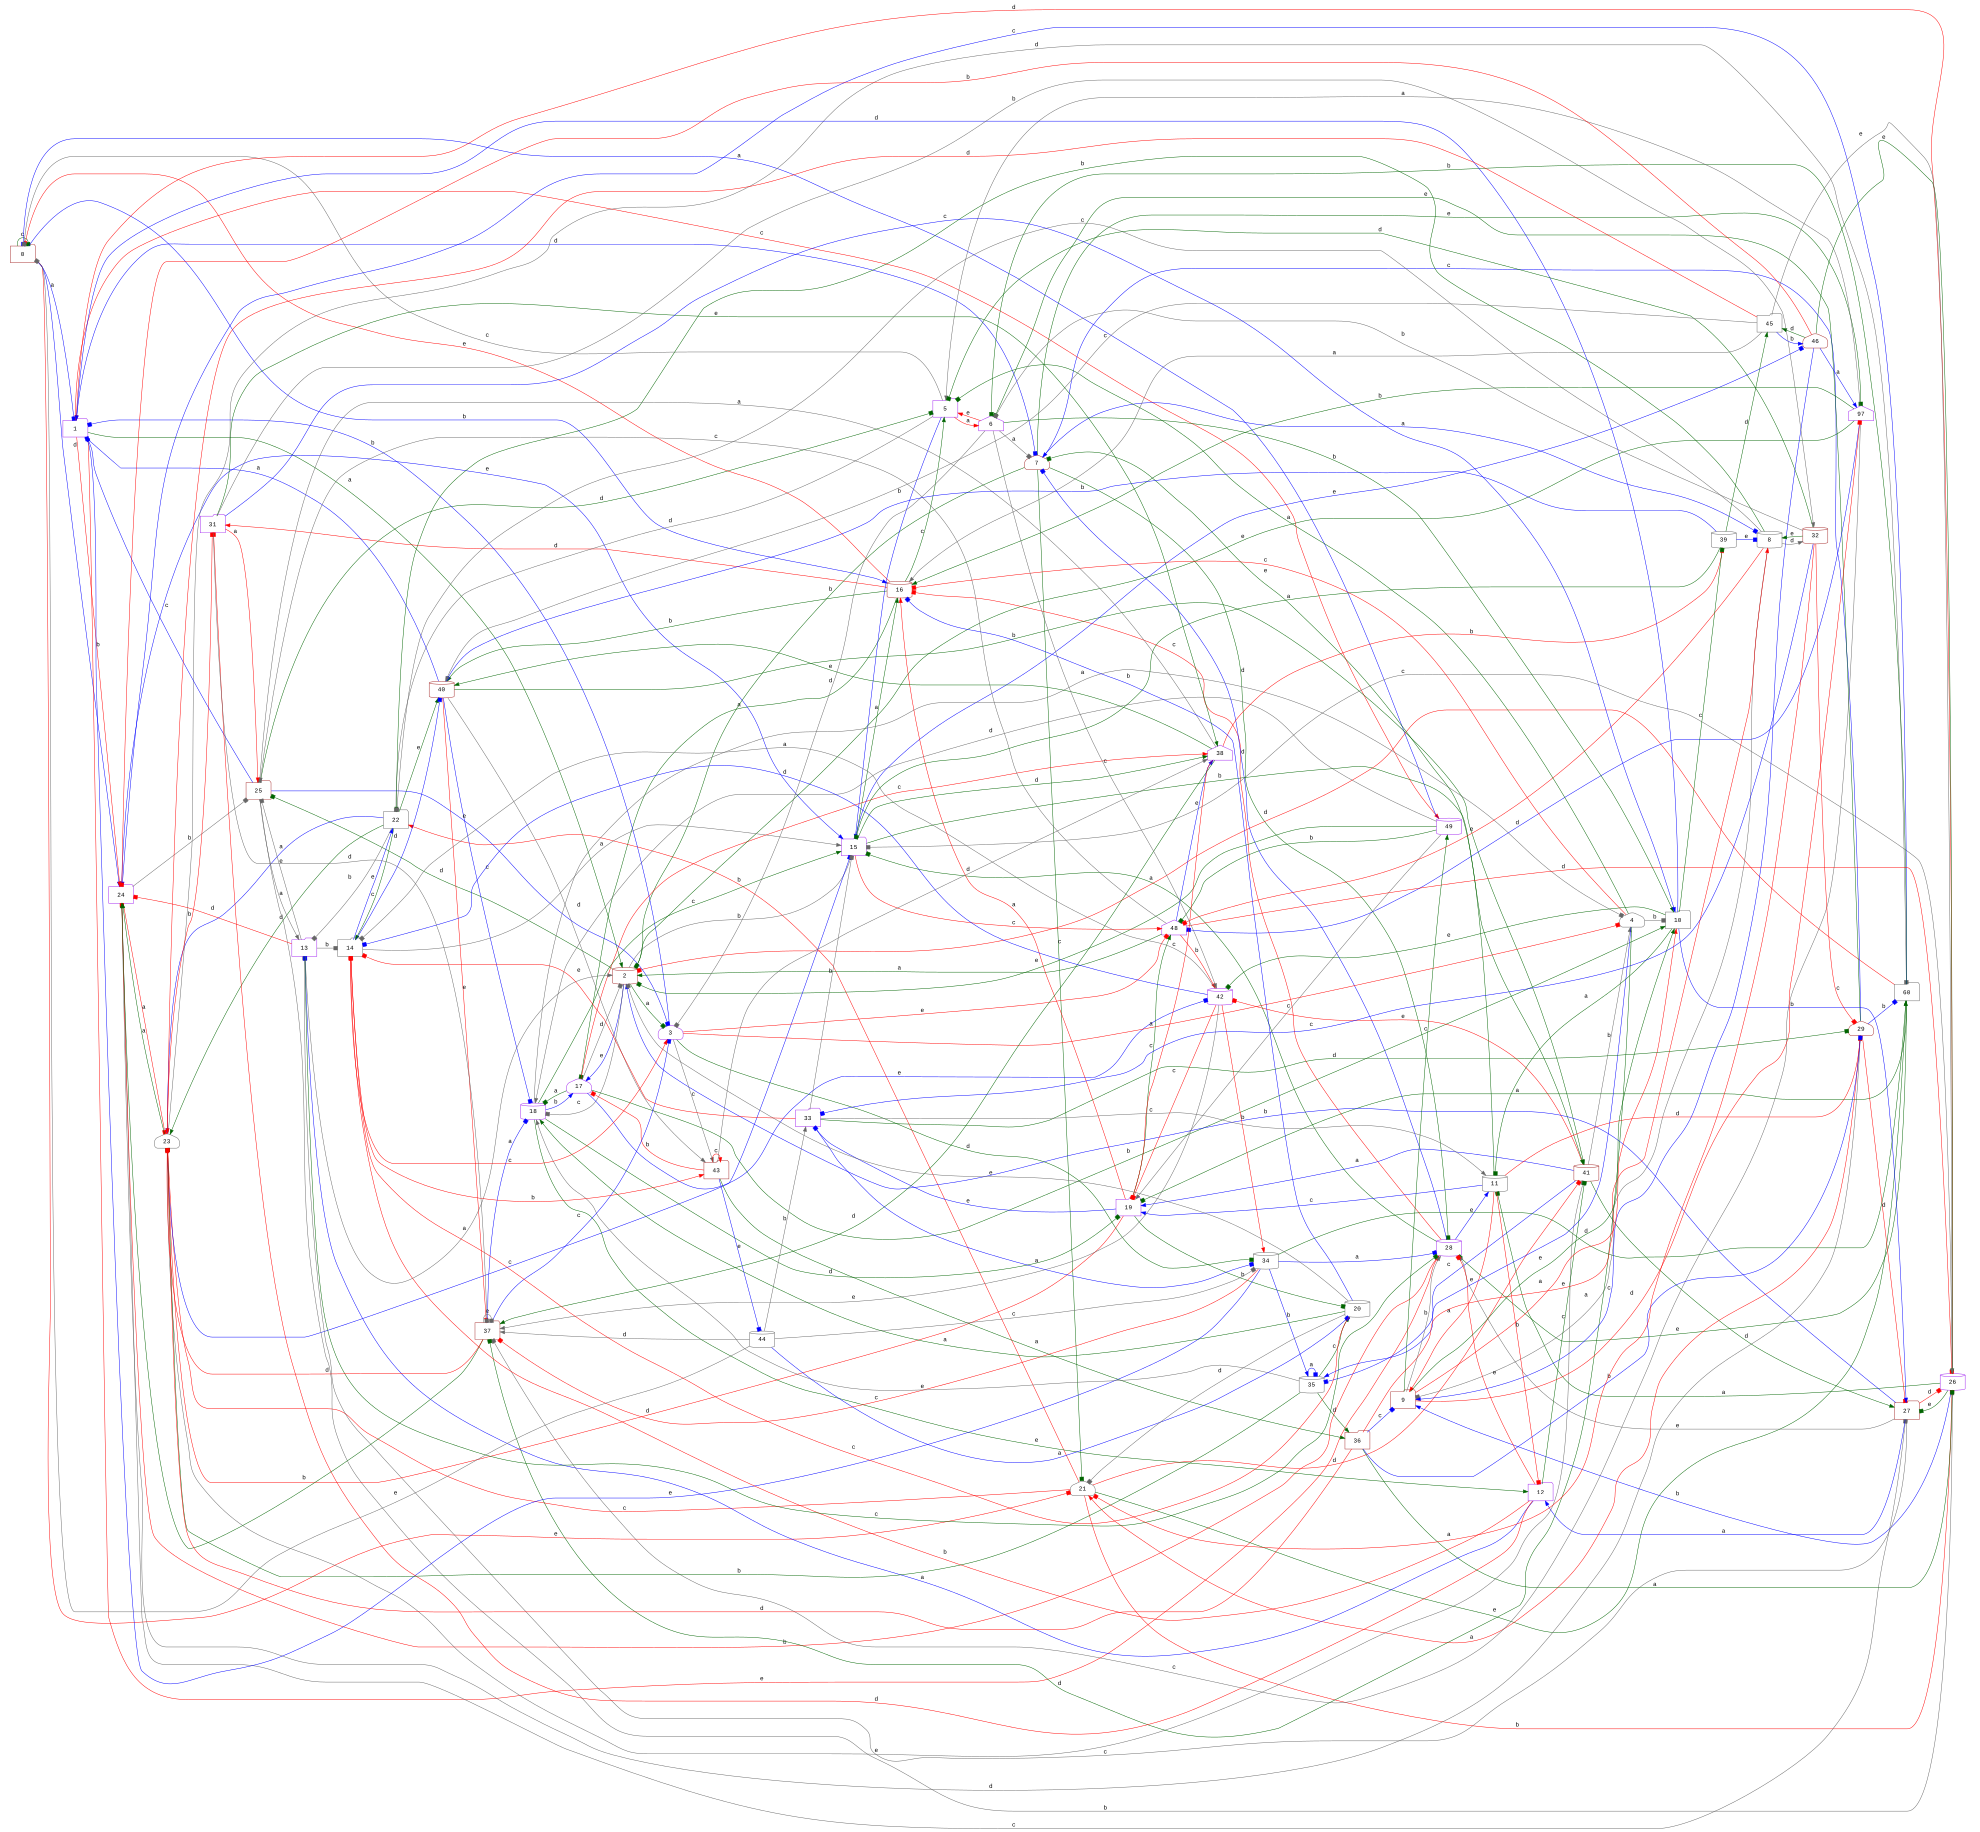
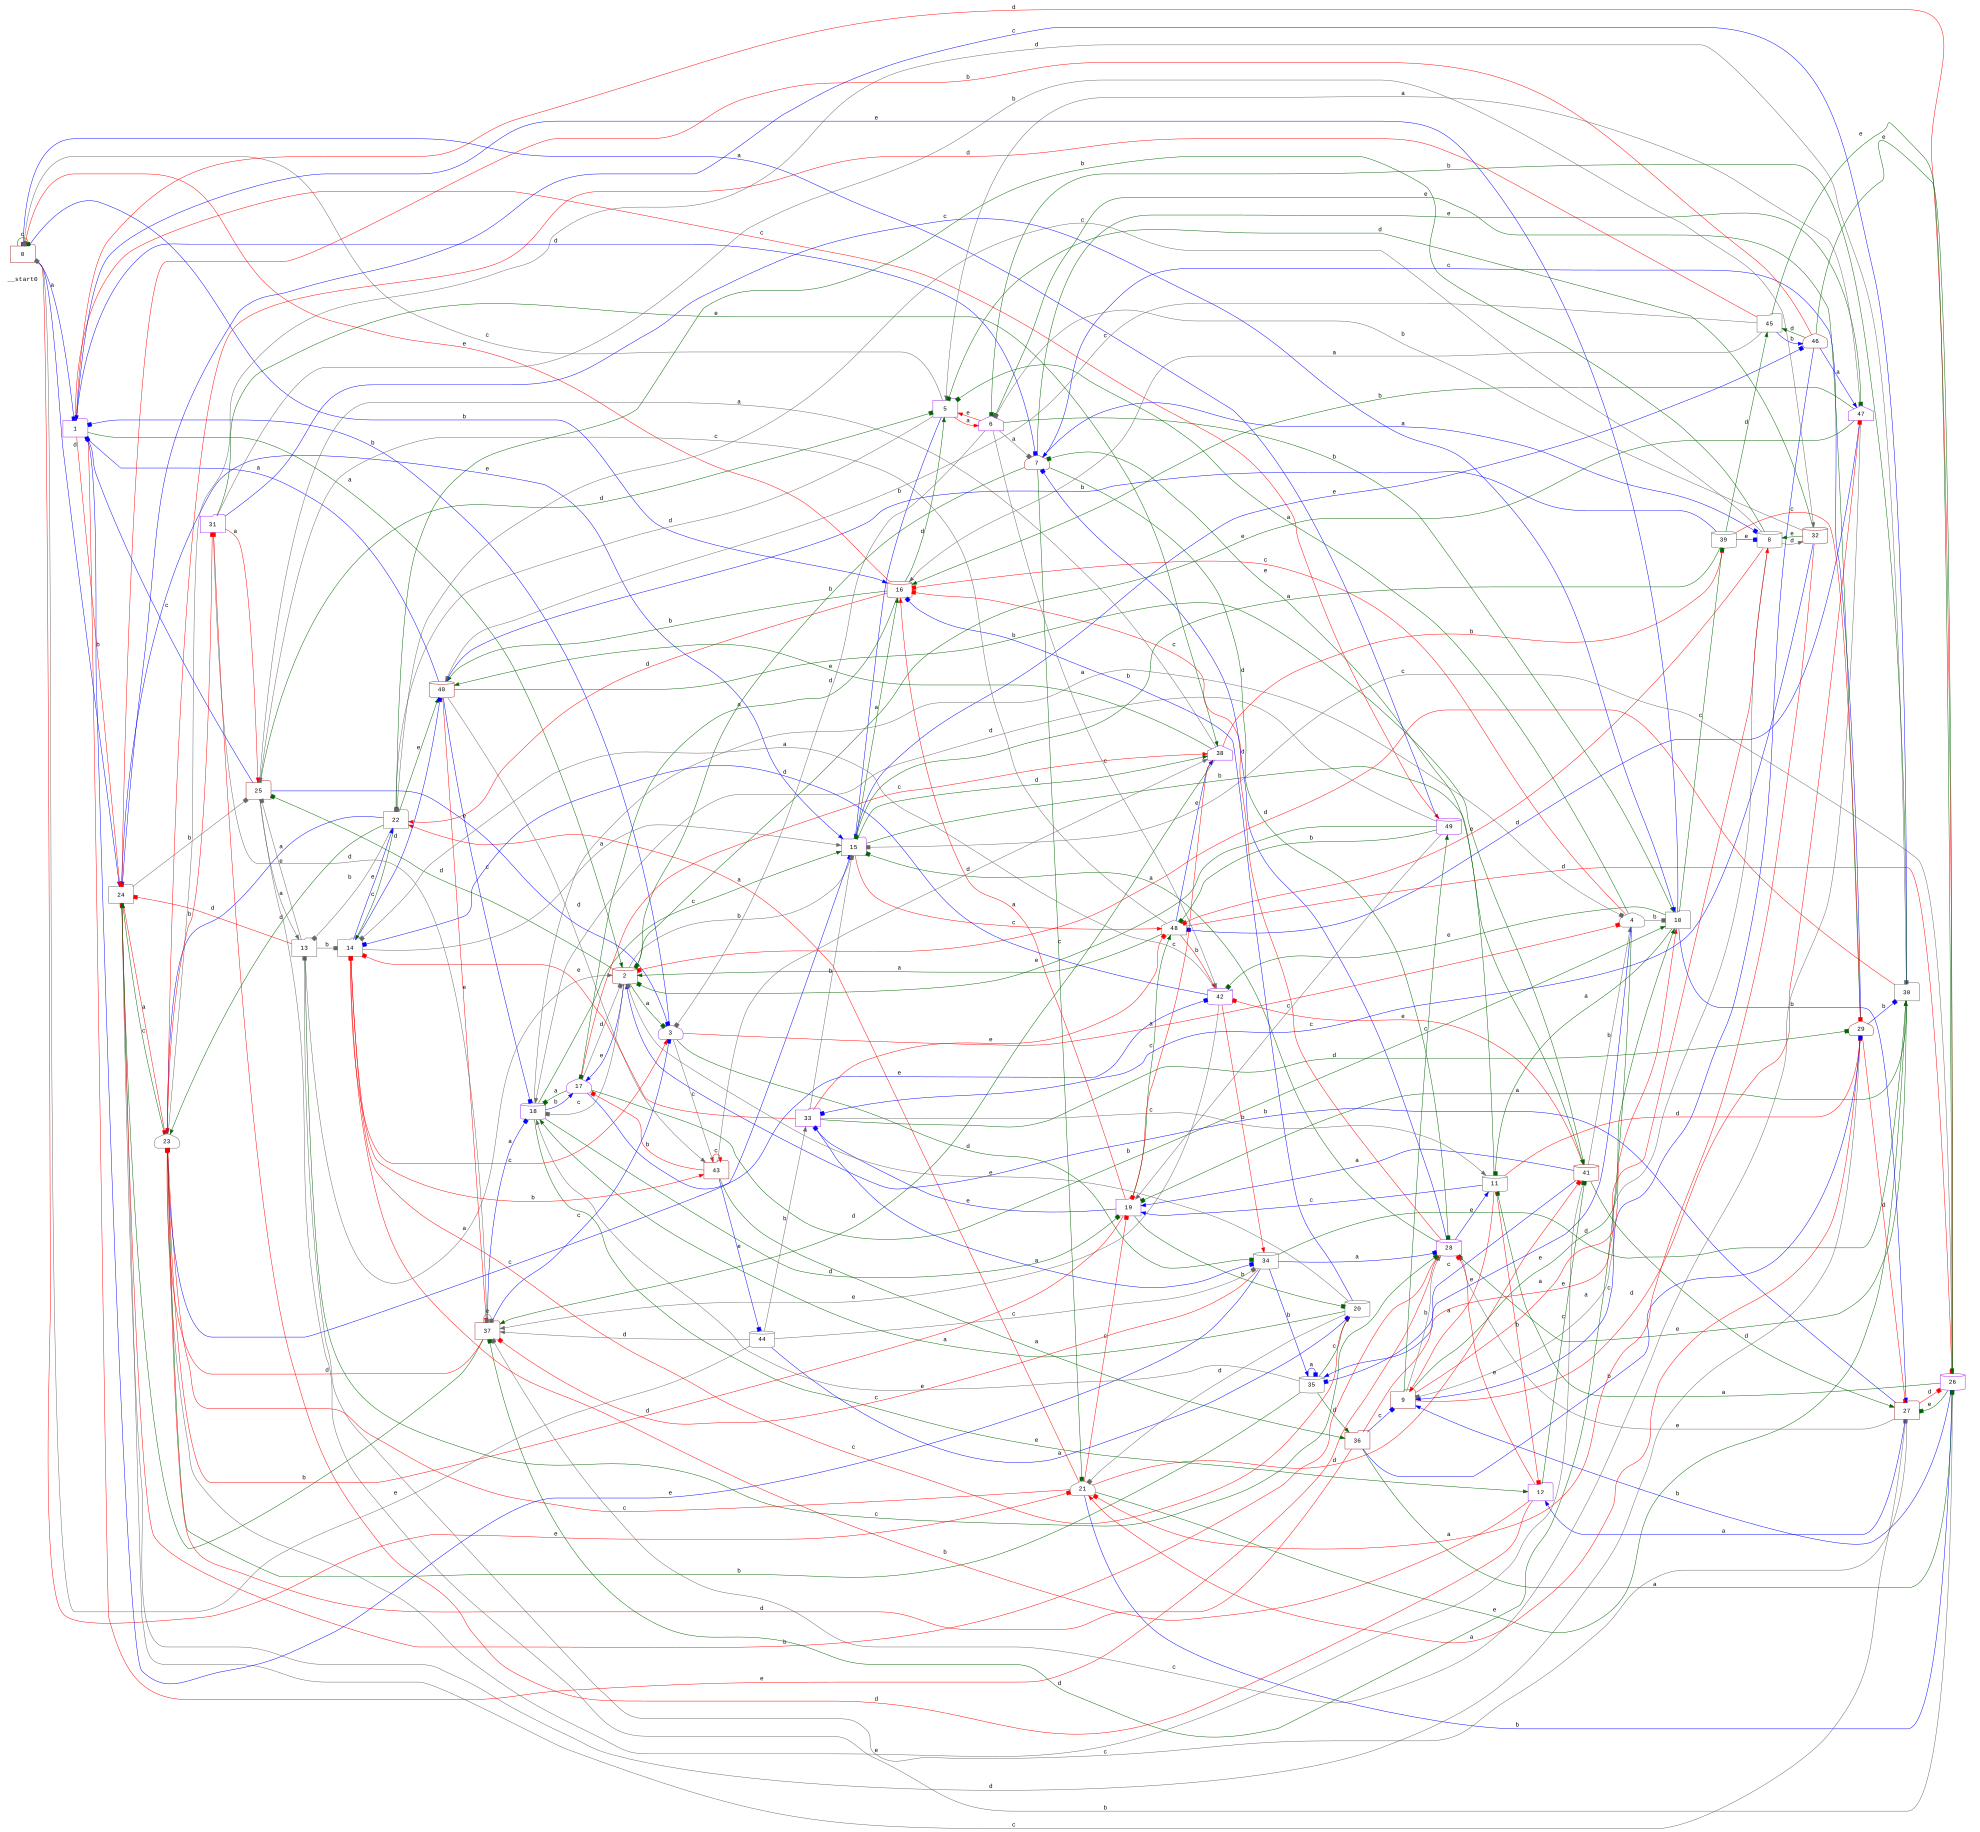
edge "10" -> "1": label "d" -> "e"
node "__start0": added
node "97": label "97" -> "47"
edge "16" -> "5": label "c" -> "d"
edge "16" -> "31": now "16" -> "22"
edge "45" -> "26": color gray40 -> darkgreen
edge "32" -> "29": now "39" -> "29"
edge "21" -> "22": label "b" -> "a"
node "24": color purple -> gray40
node "48": color purple -> gray40
node "13": color purple -> gray40
node "60": label "60" -> "30"
edge "3" -> "48": now "33" -> "48"
edge "23" -> "24": label "a" -> "c"
edge "42" -> "19": now "21" -> "19"
edge "12" -> "13": removed, label "a"
edge "21" -> "26": color red -> blue
